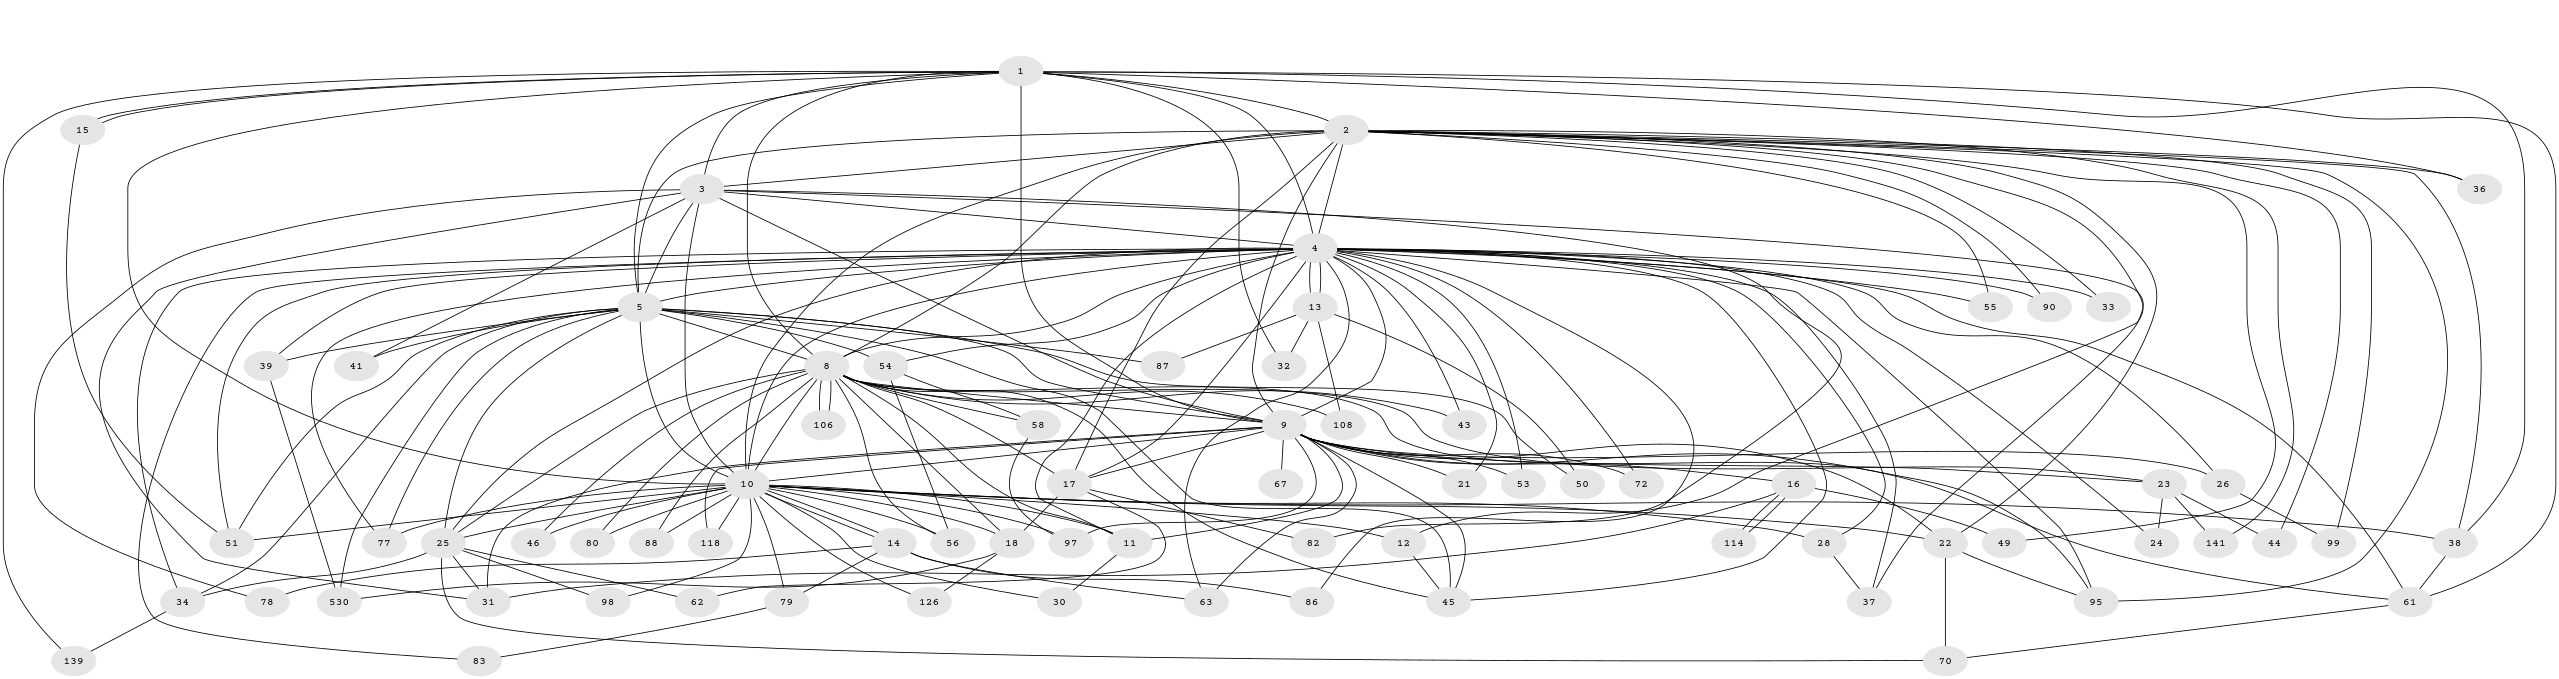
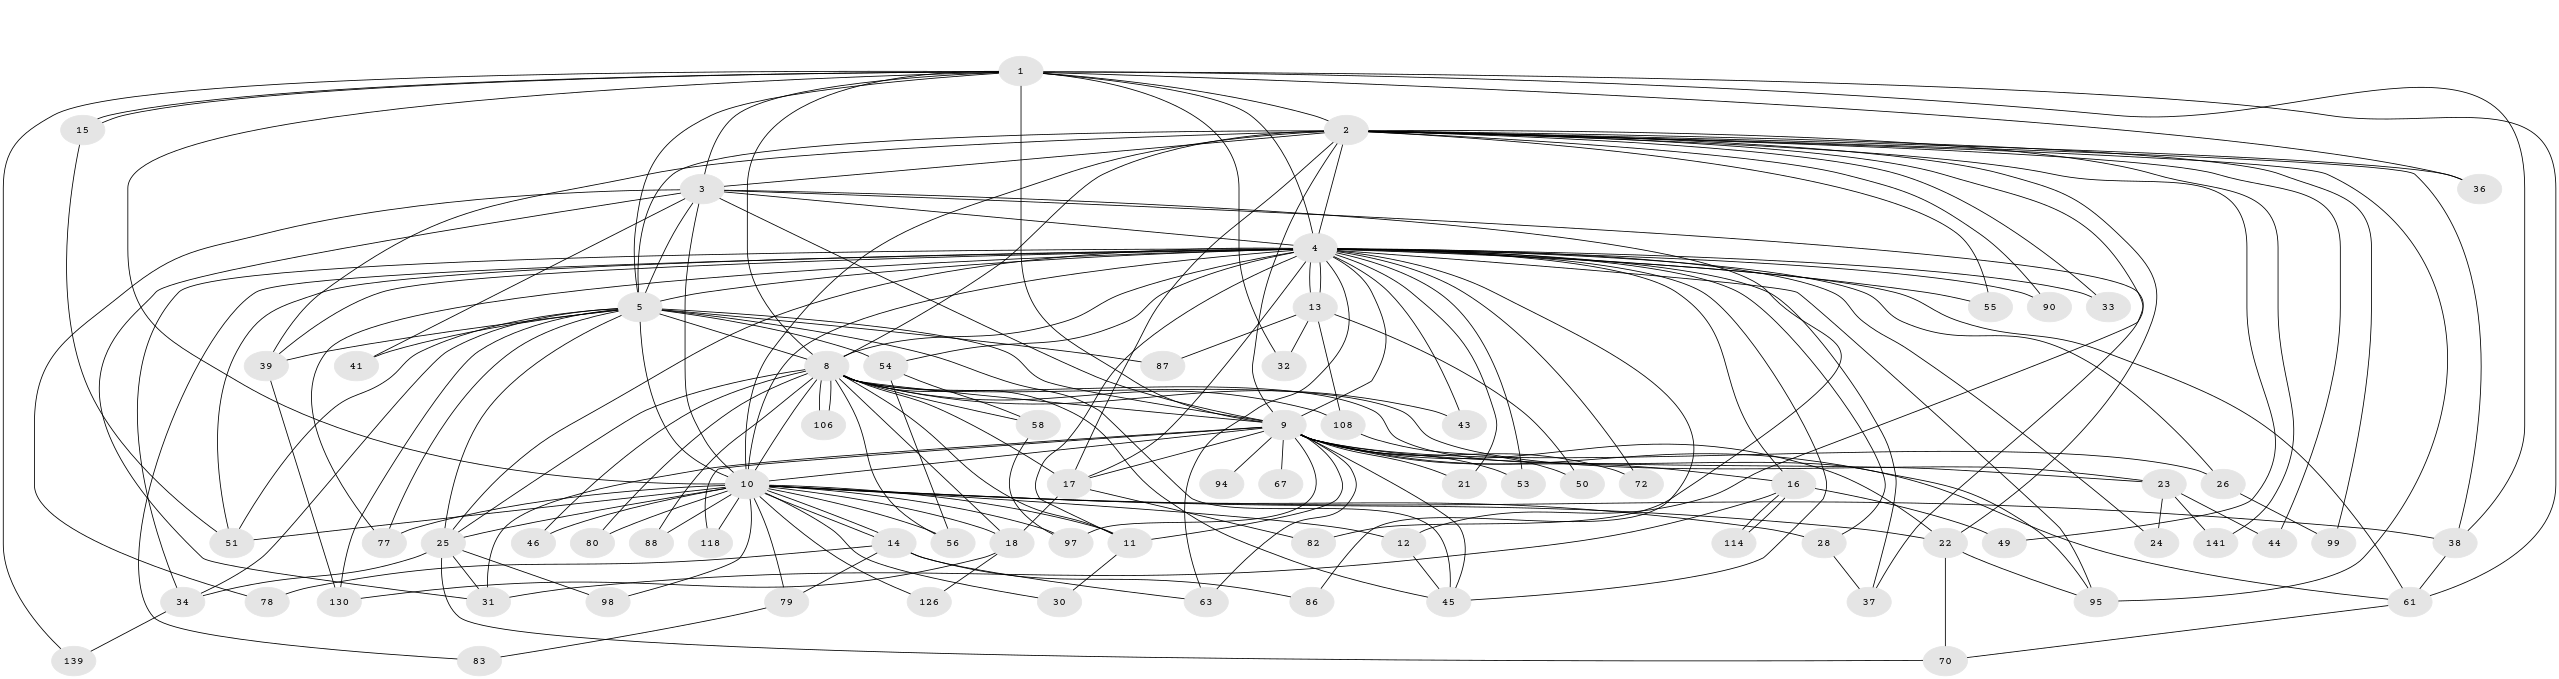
edge "2" -- "39": added
edge "4" -- "16": added
edge "5" -- "50": now "108" -- "50"
node "94": added
node "530": label "530" -> "130"
node "62": removed
